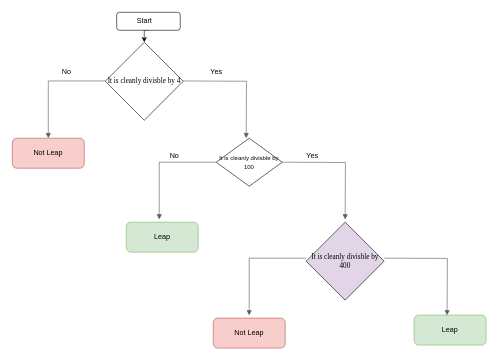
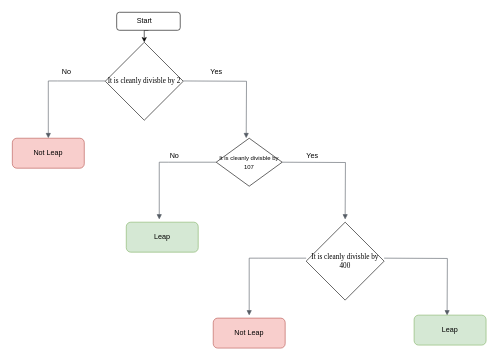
node "It is cleanly divisble by 4": label "It is cleanly divisble by 4" -> "It is cleanly divisble by 2"
node "It is cleanly divisble by 100": label "It is cleanly divisble by 100" -> "It is cleanly divisble by 107"
node "It is cleanly divisble by 400": fillcolor #e1d5e7 -> #ffffff
